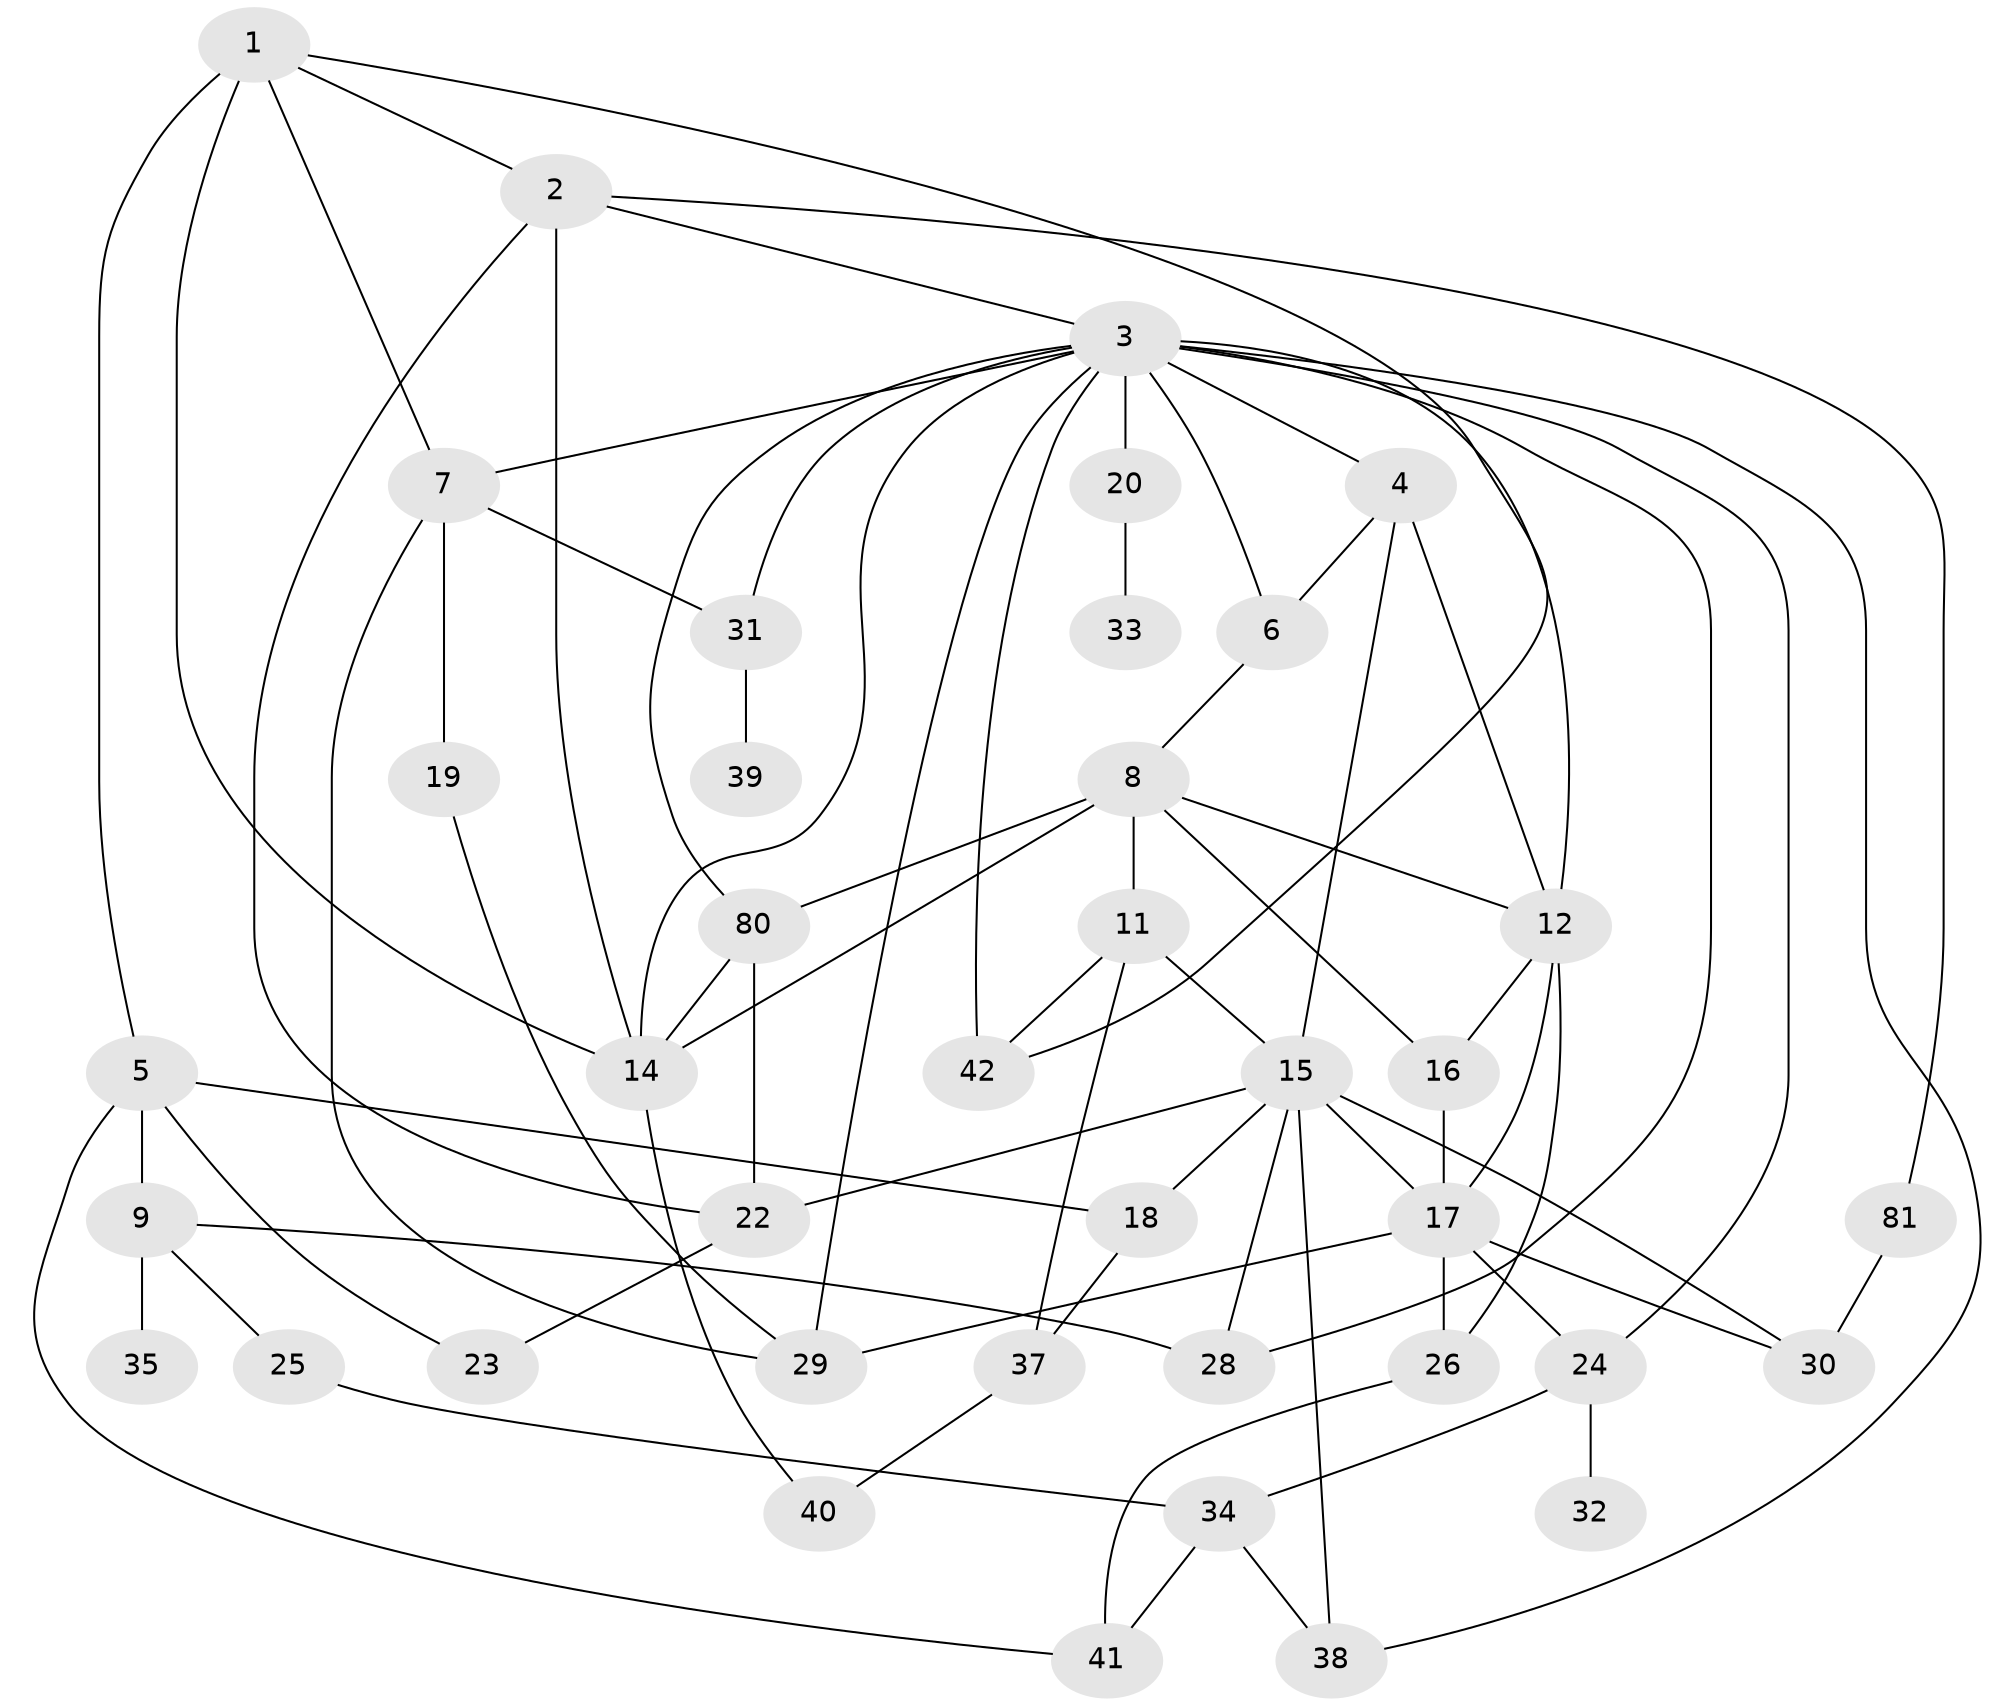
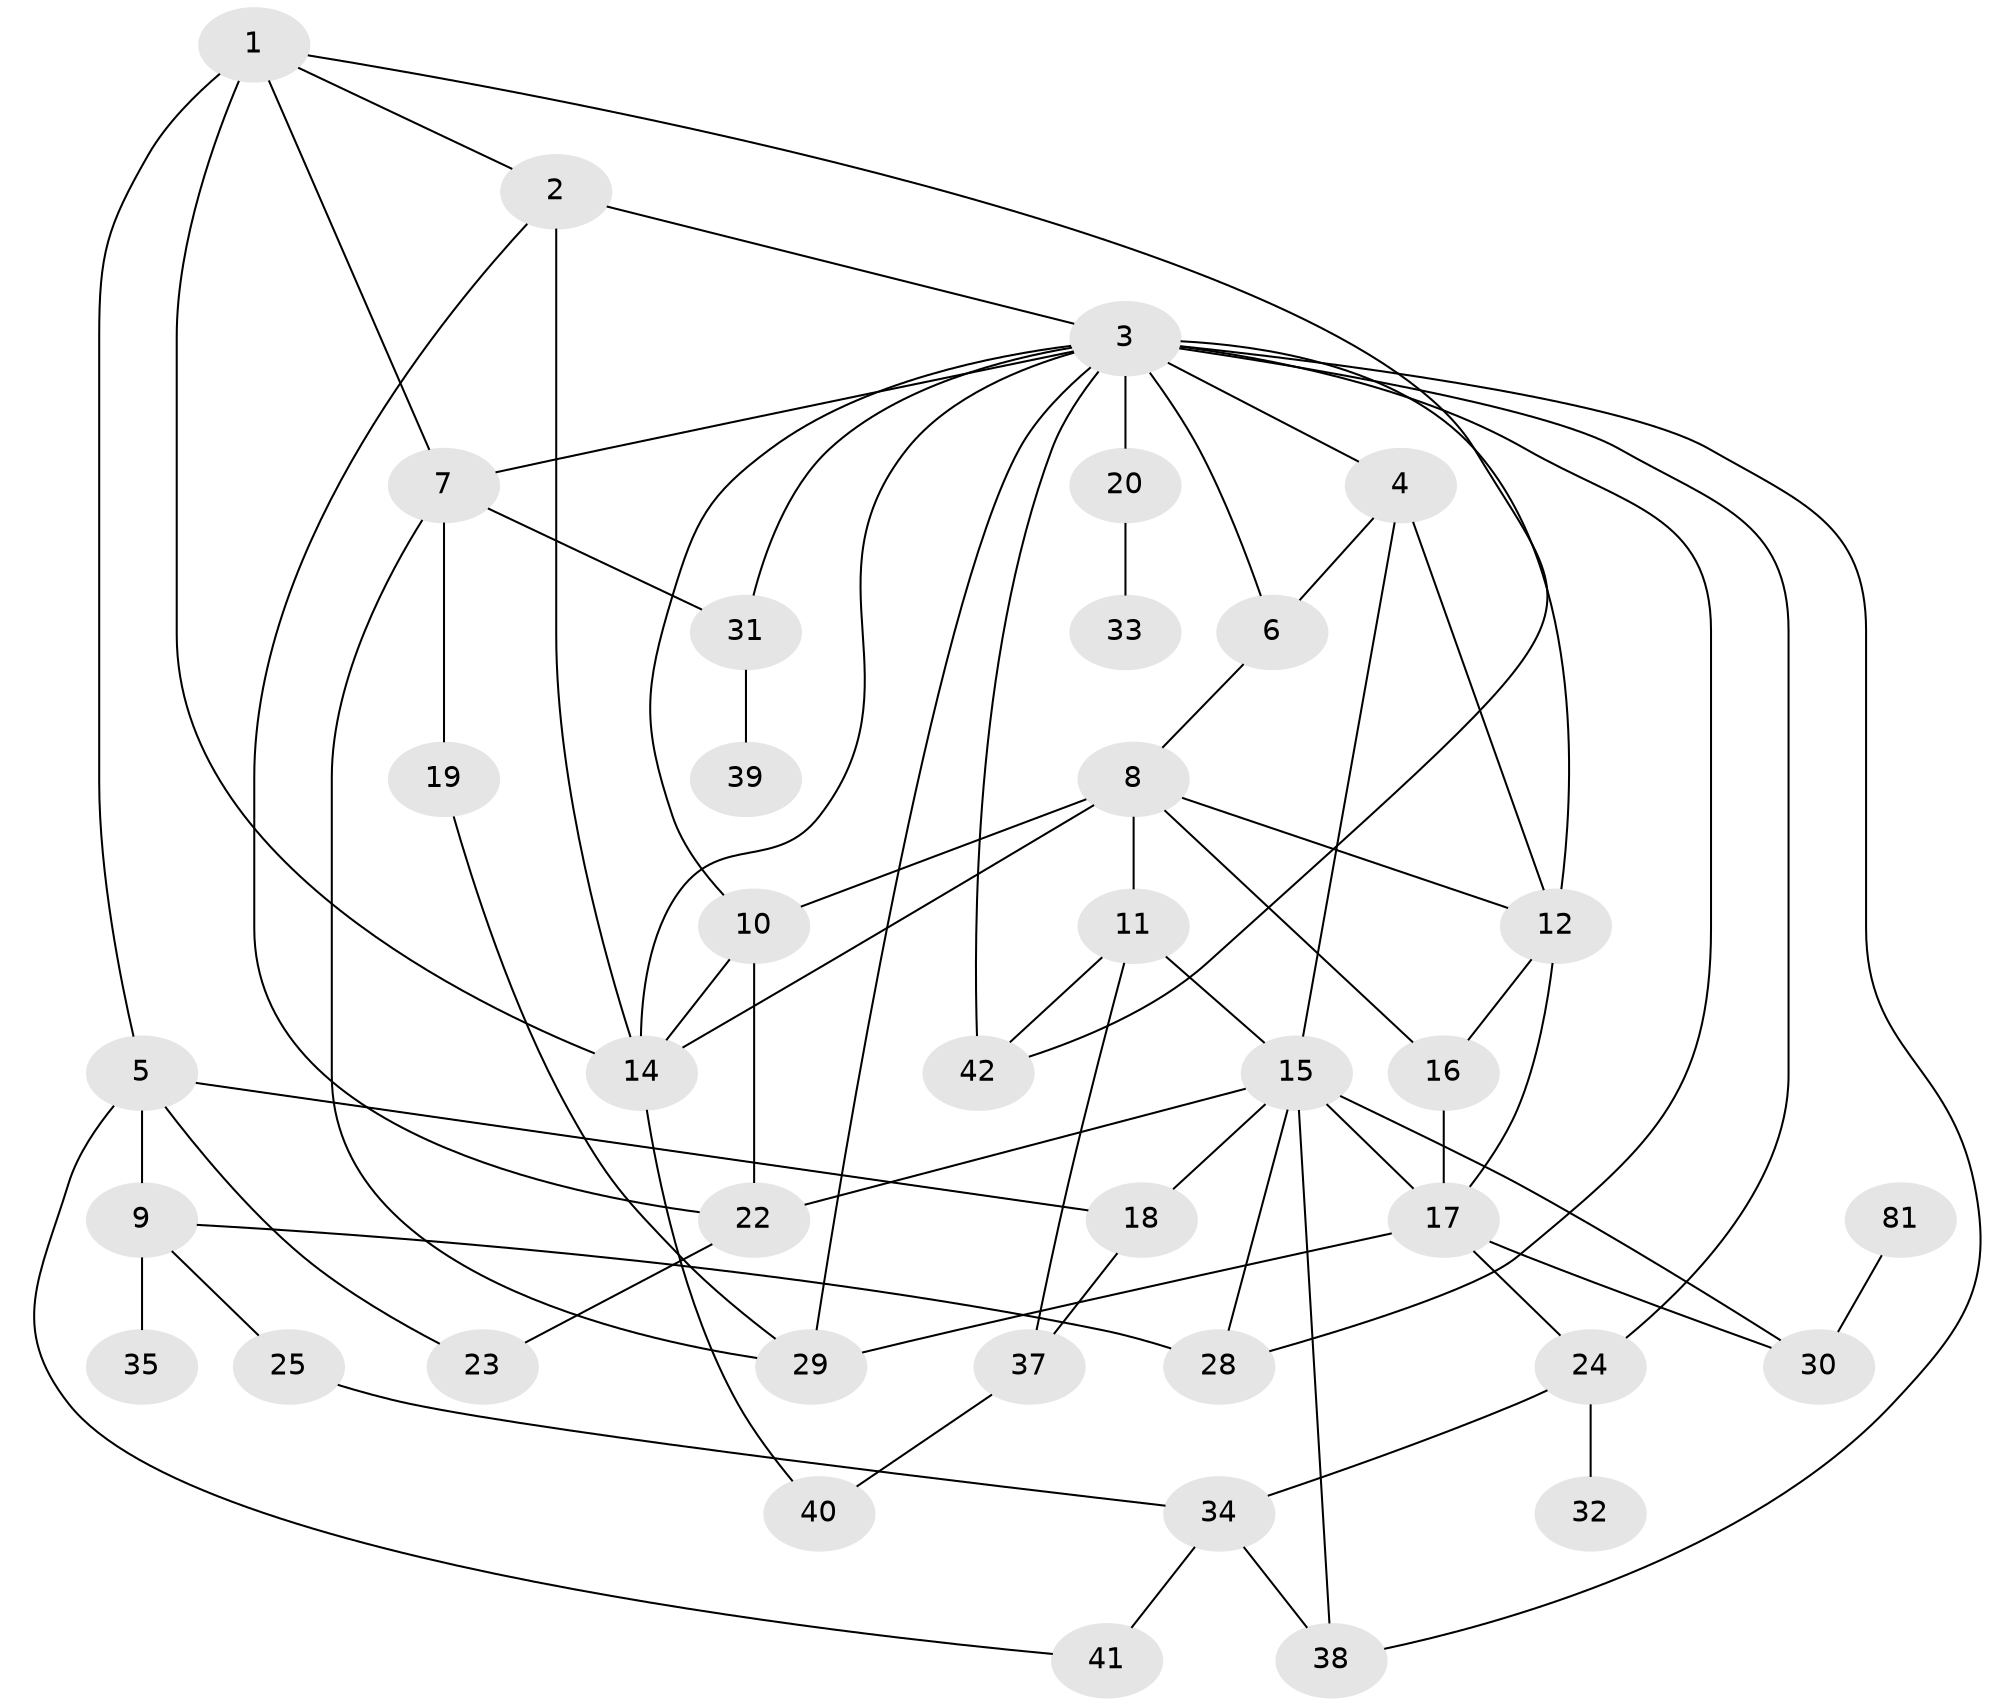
edge "2" -- "81": removed
node "80": label "80" -> "10"
node "26": removed
